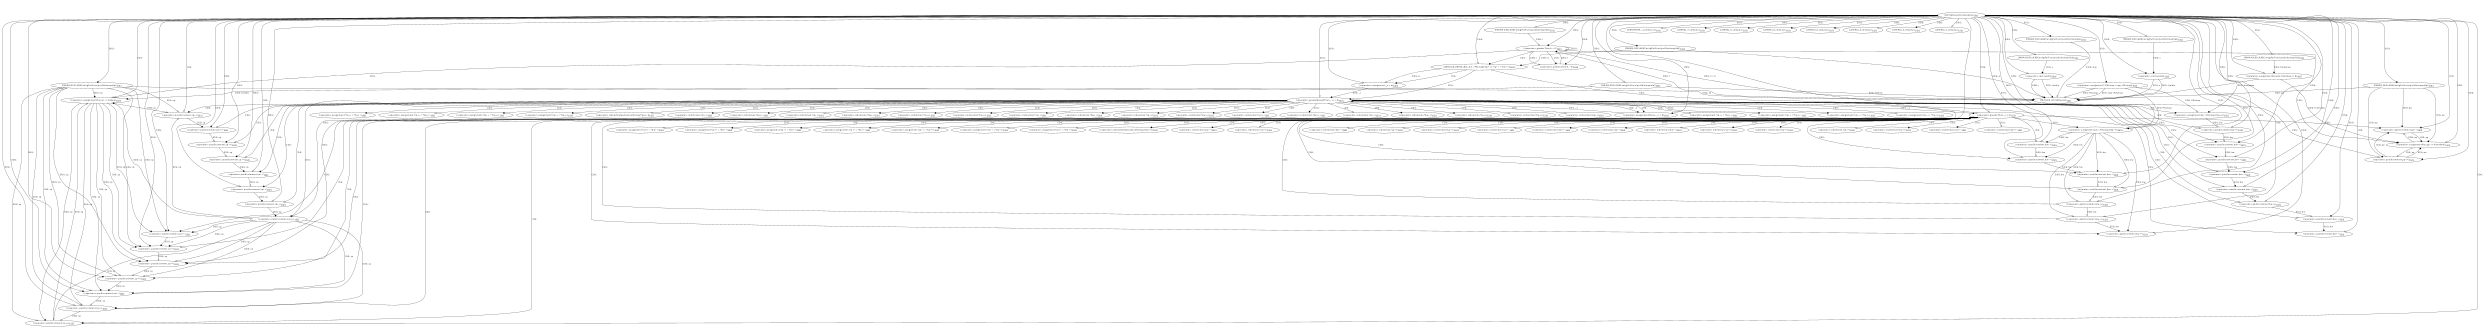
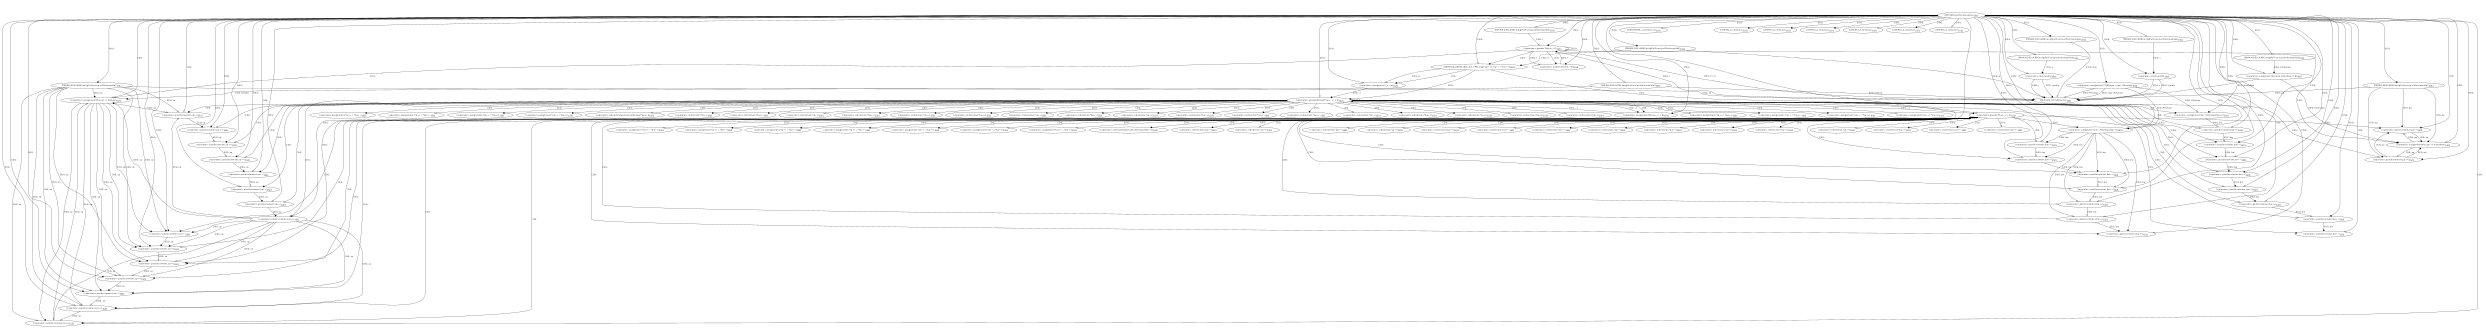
node "(LITERAL,7,<empty>)": removed
edge "(METHOD,put1bitcmaptile)" -> "(<operator>.greaterThan,_x > 0)": removed, label "DDG:"
